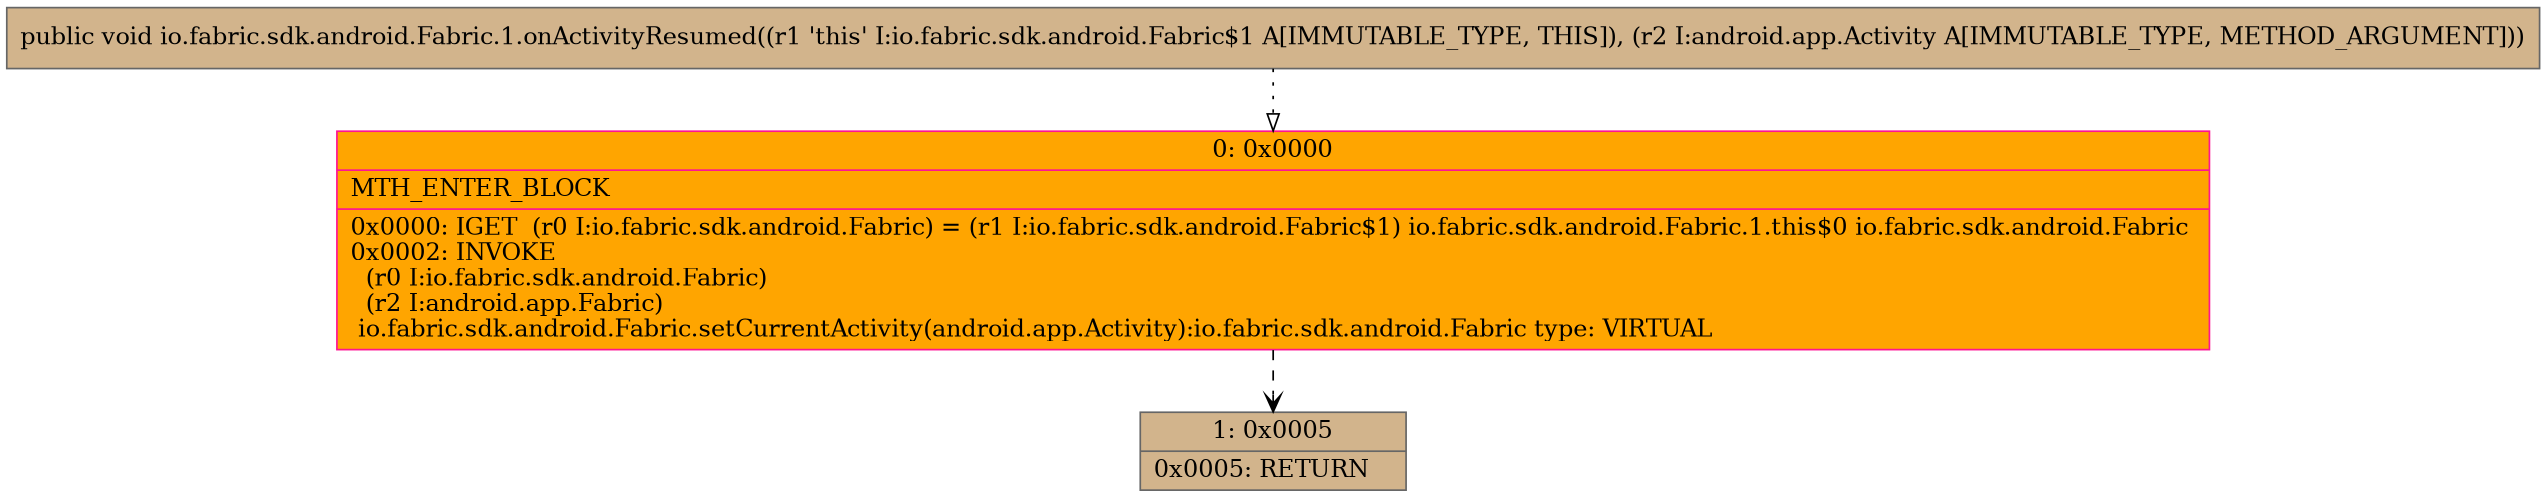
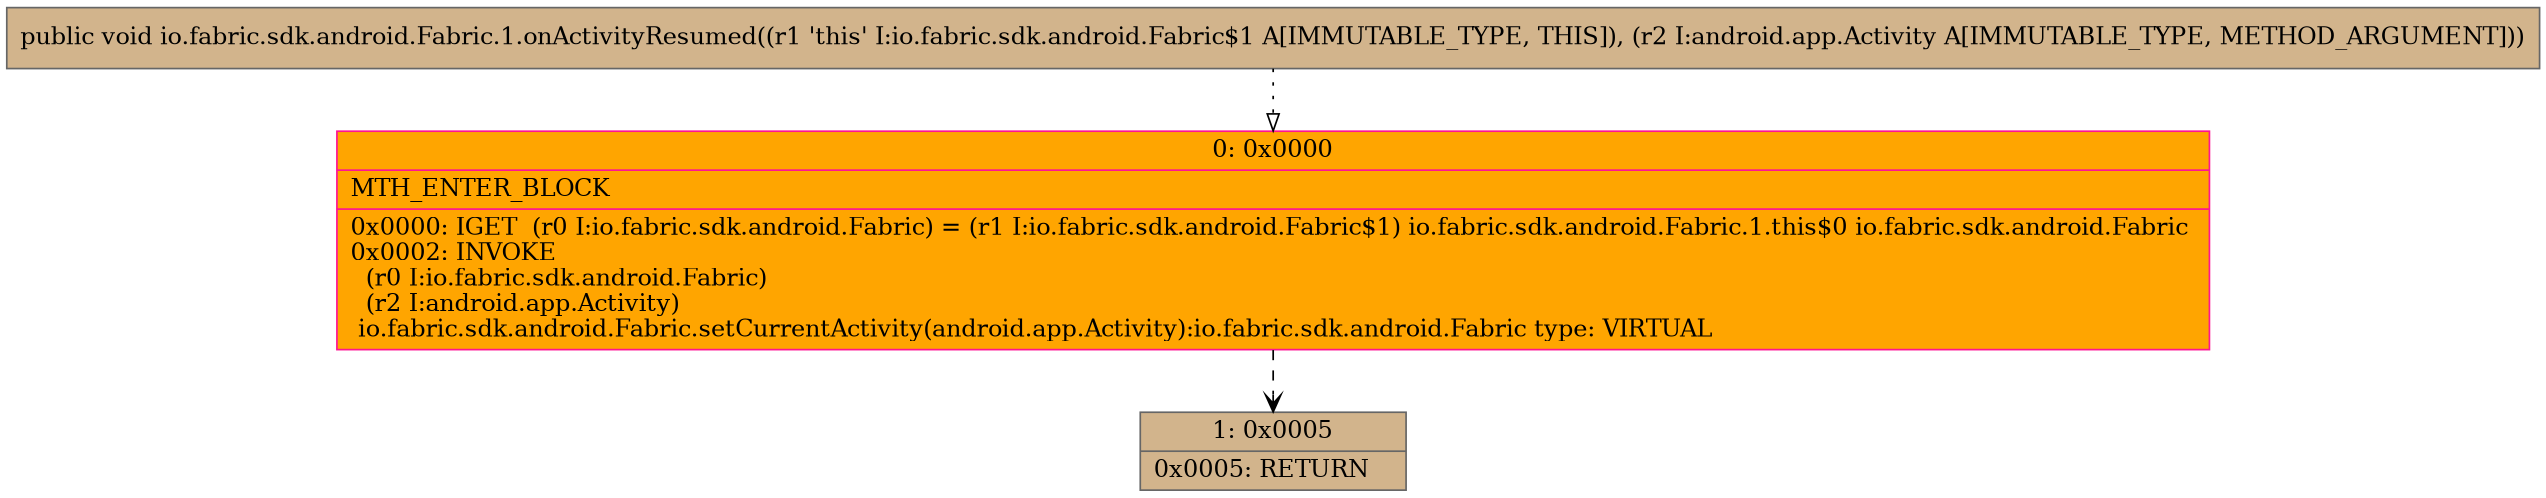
node "0: 0x0000": text "(r2 I:android.app.Fabric)" -> "(r2 I:android.app.Activity)"
